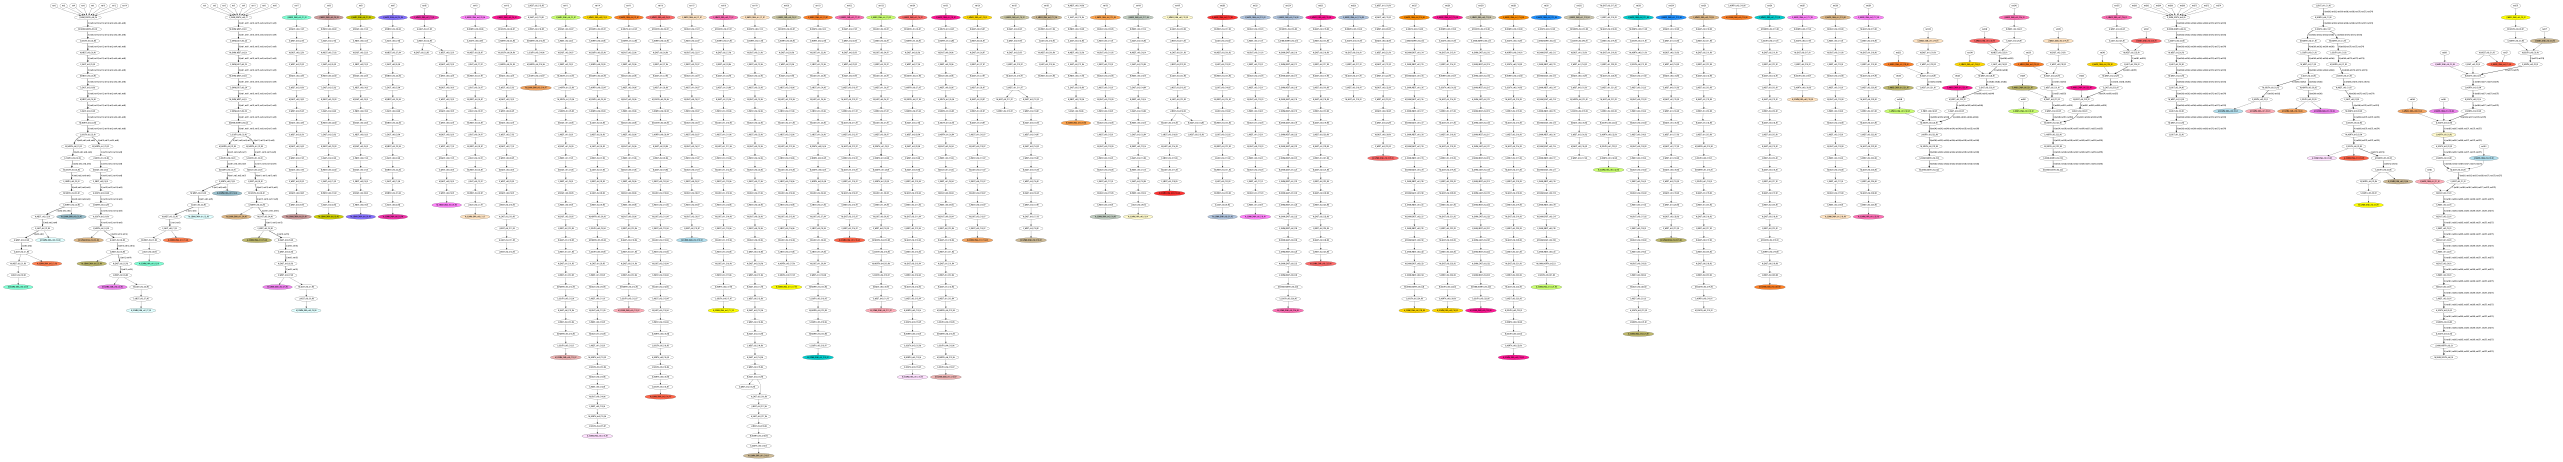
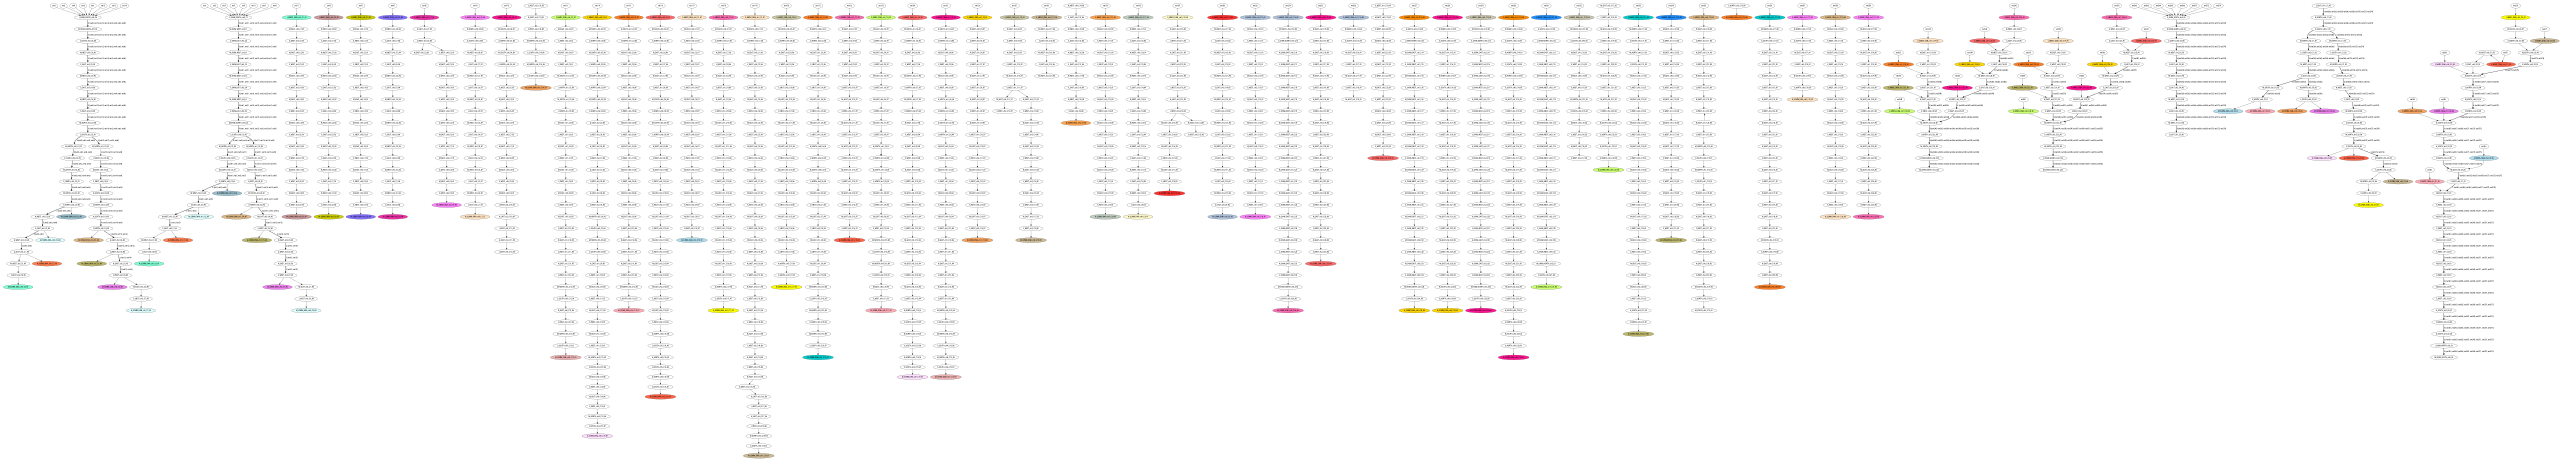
edge "M_WEST_ch3_C1_R5" -> "S_MM2S_DMA_ch0_C1_R5": reversed
edge "S_WEST_ch1_C6_R7" -> "M_EAST_ch0_C6_R7": removed
node "M_EAST_ch0_C21_R1": added
edge "S_WEST_ch1_C14_R0" -> "M_EAST_ch1_C14_R0": reversed
node "S_NORTH_ch3_C0_R2": fillcolor lemonchiffon1 -> White
edge "M_EAST_ch2_C15_R6" -> "M_EAST_ch2_C16_R6": now "S_WEST_ch2_C16_R6" -> "M_EAST_ch2_C16_R6"
